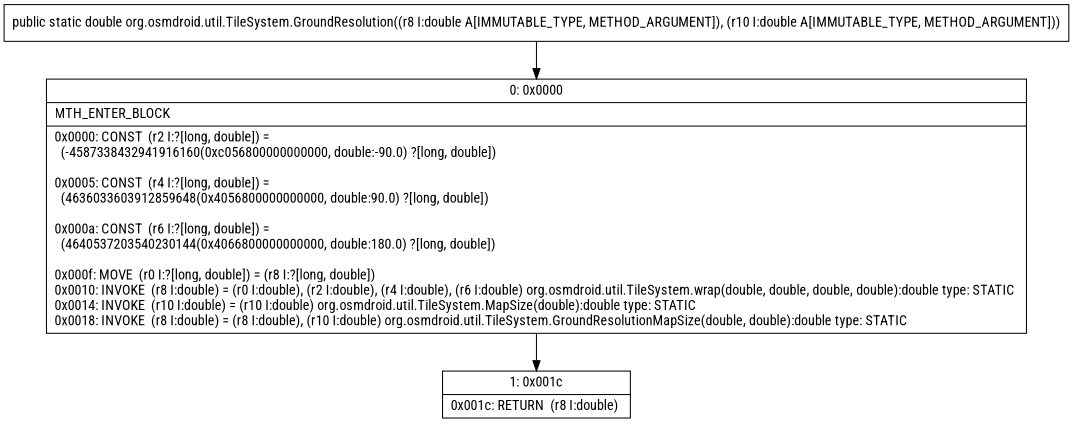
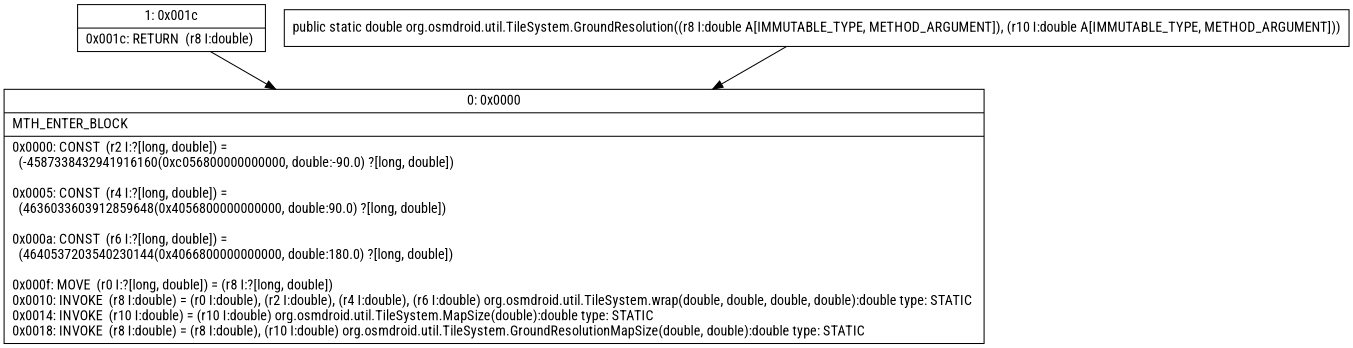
edge "0: 0x0000" -> "1: 0x001c": reversed
